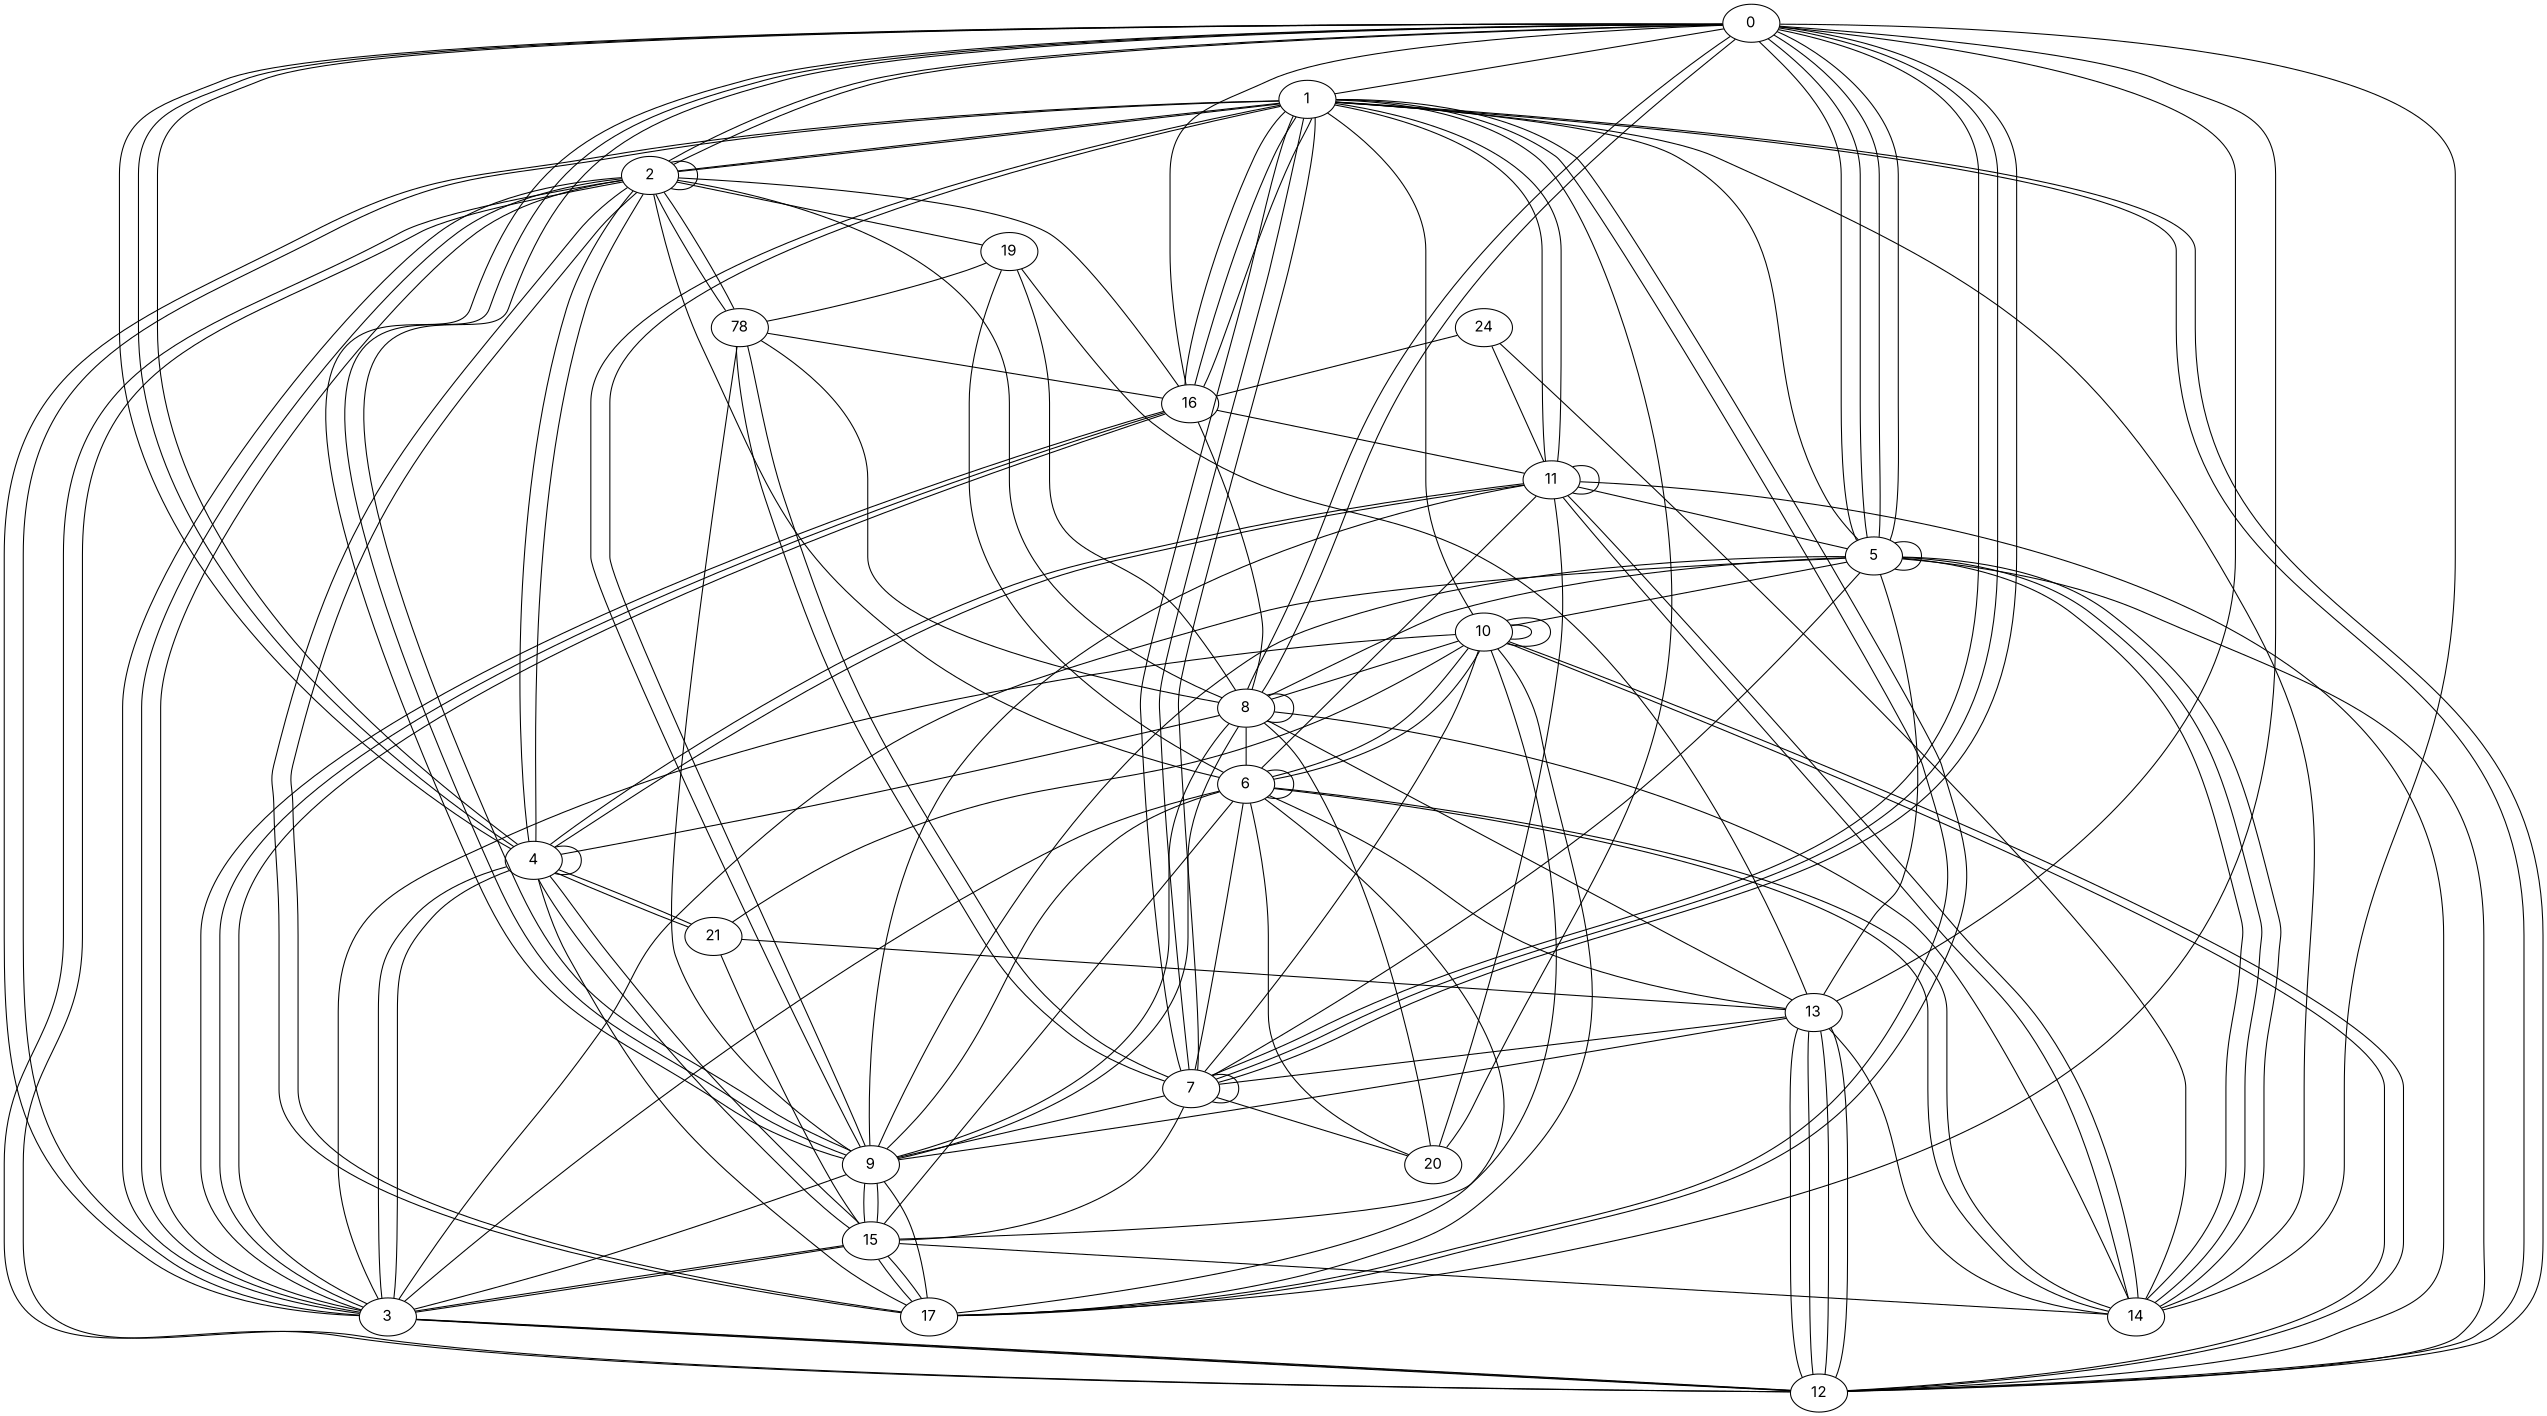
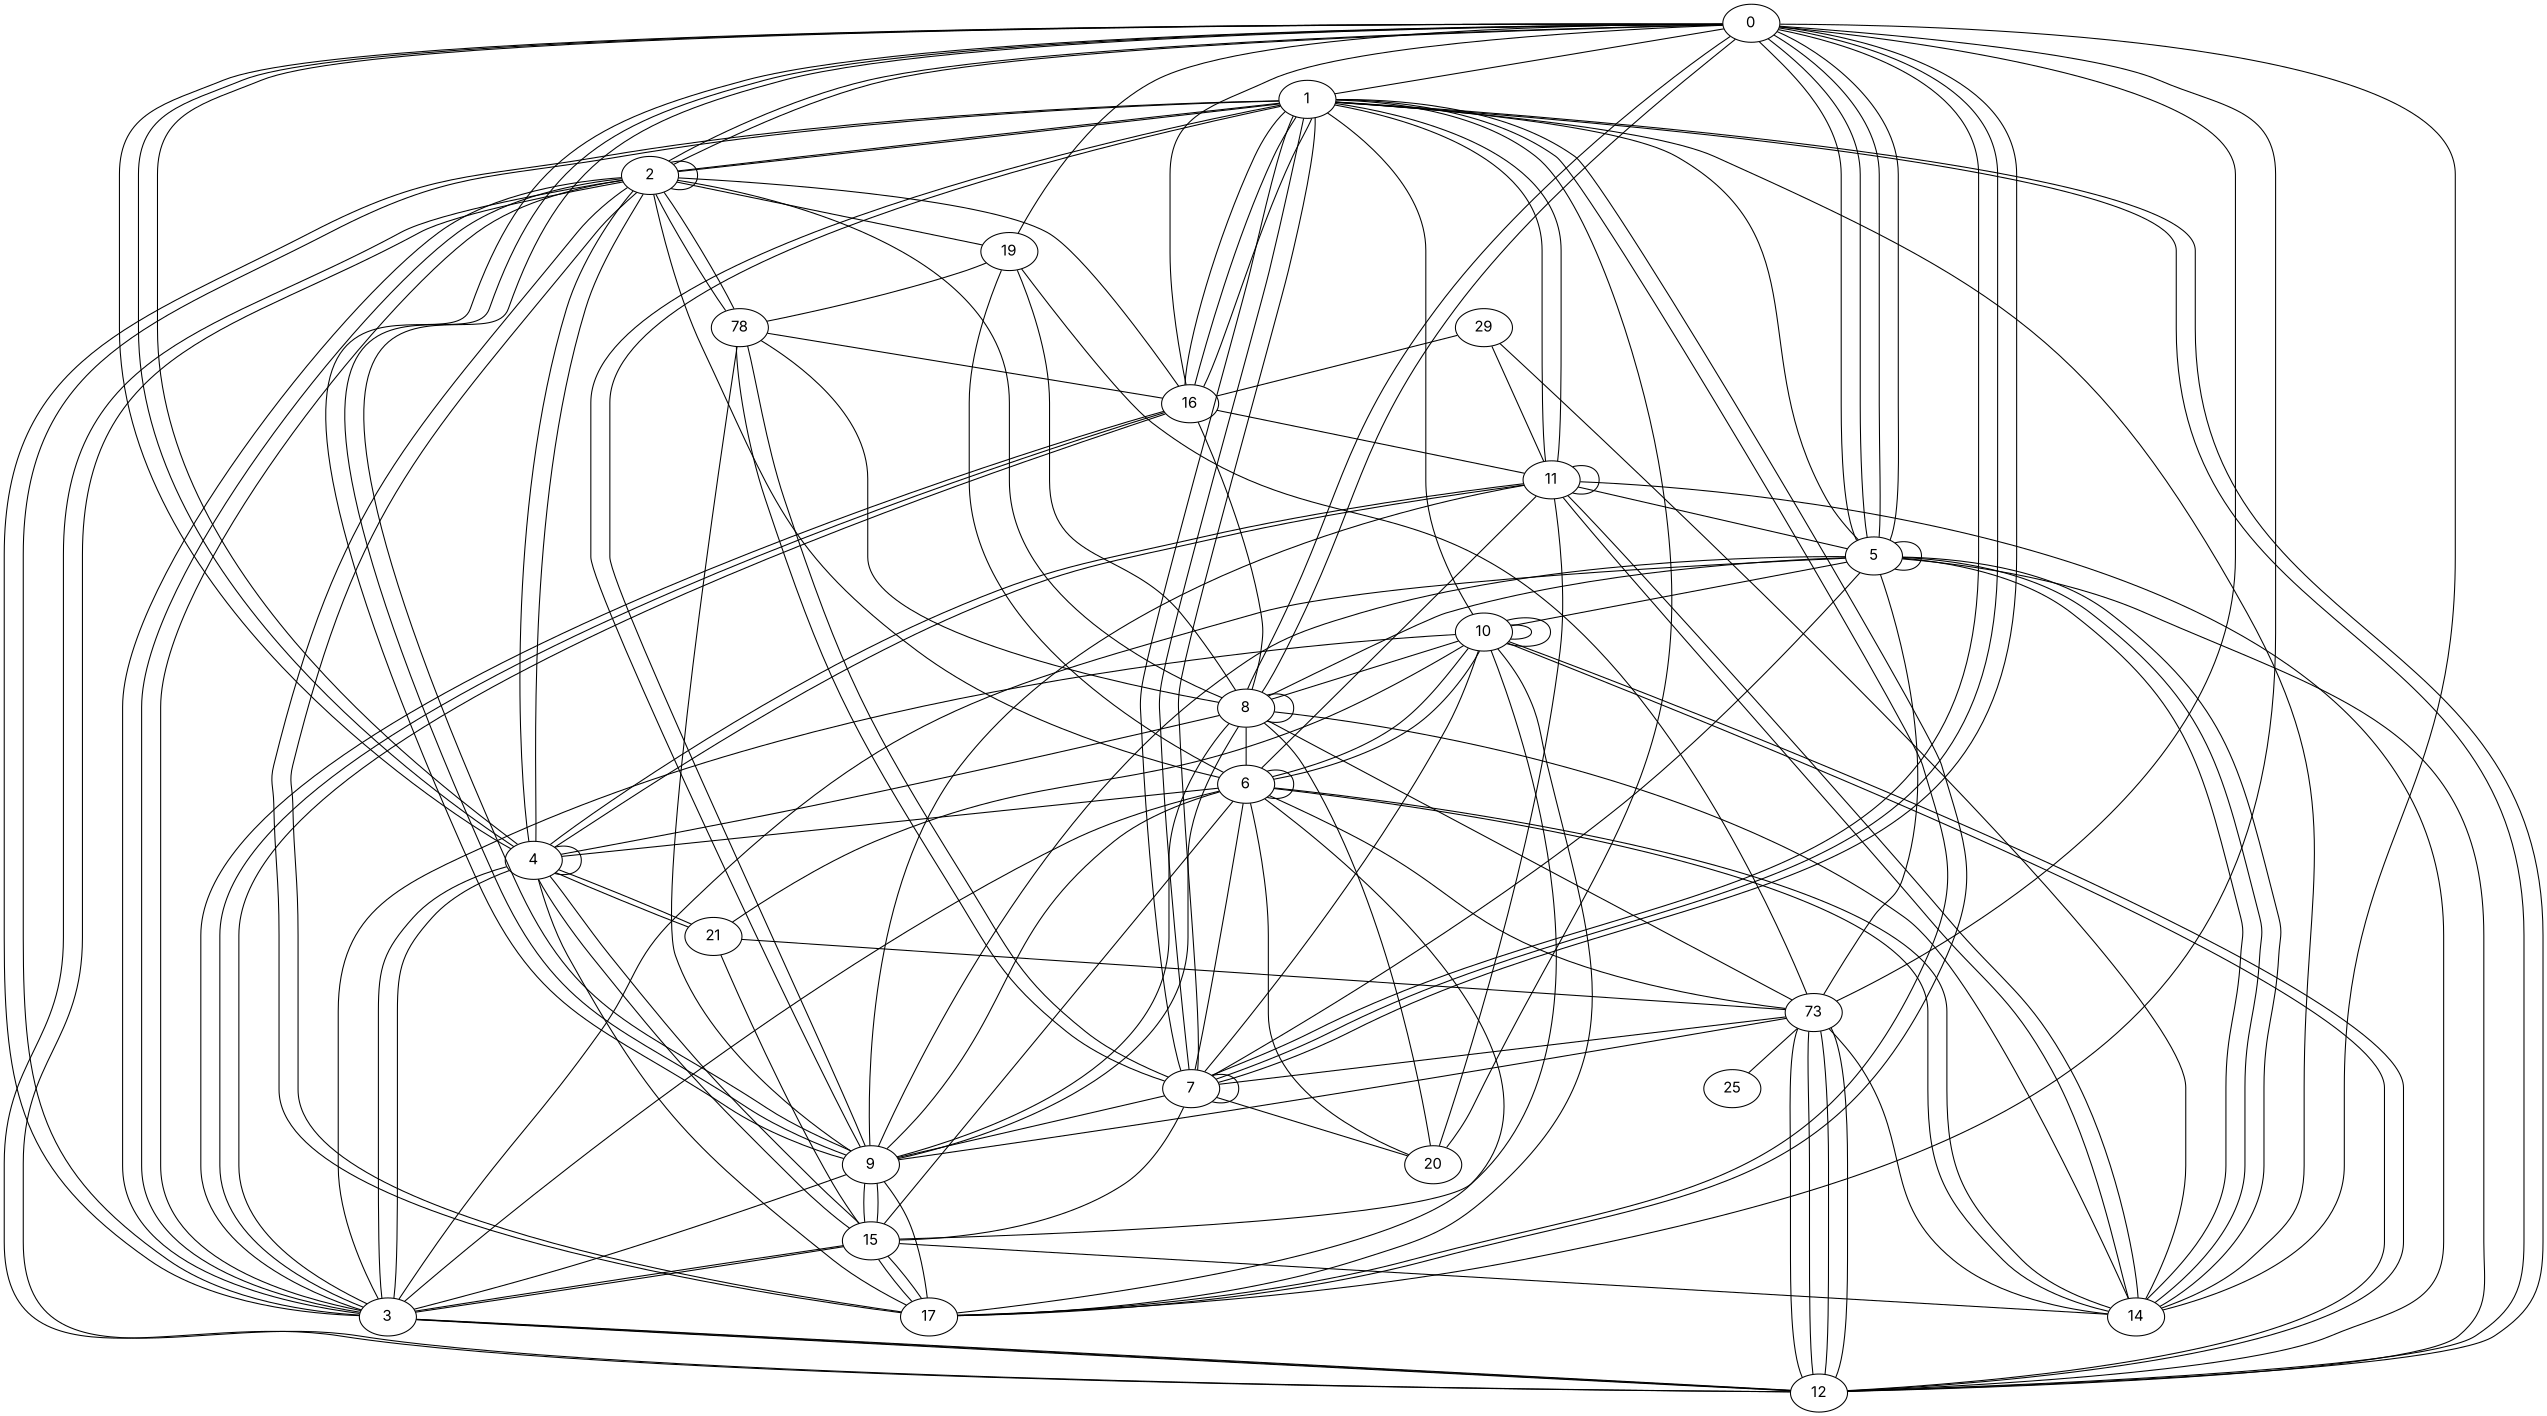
edge "0" -- "19": added
node "24": label "24" -> "29"
edge "6" -- "4": added
node "13": label "13" -> "73"
node "25": added
